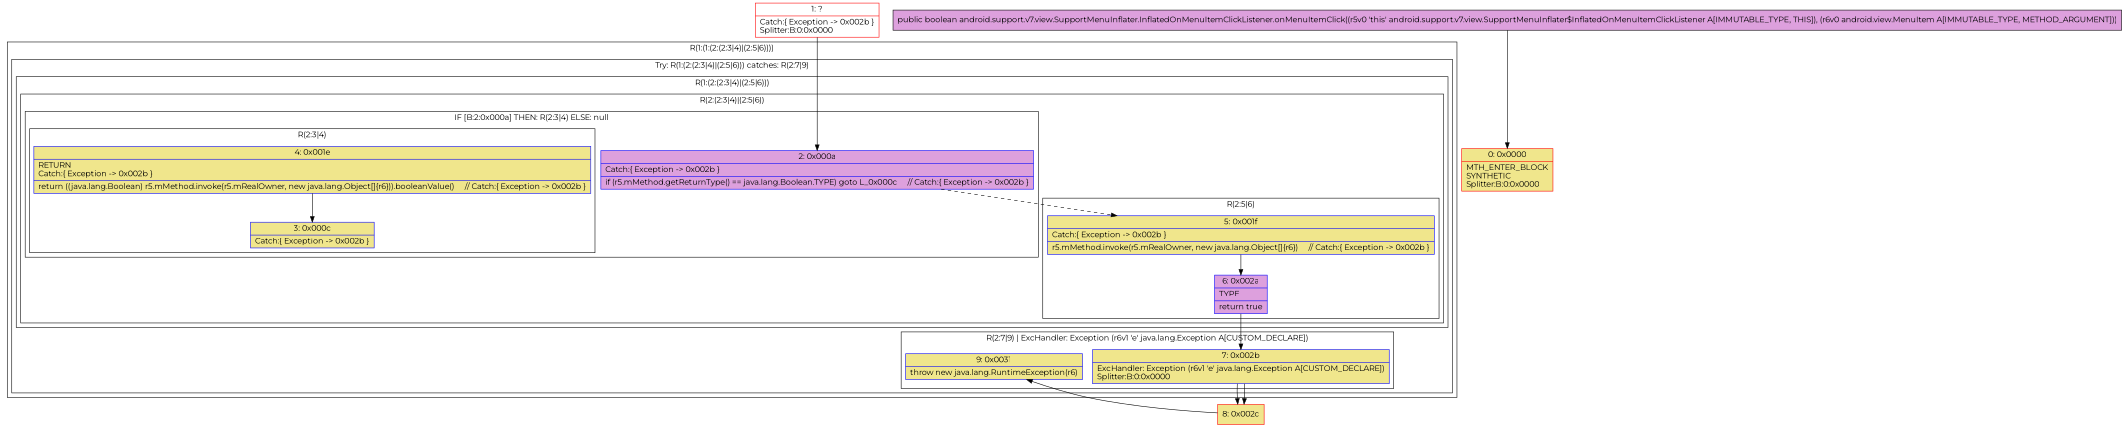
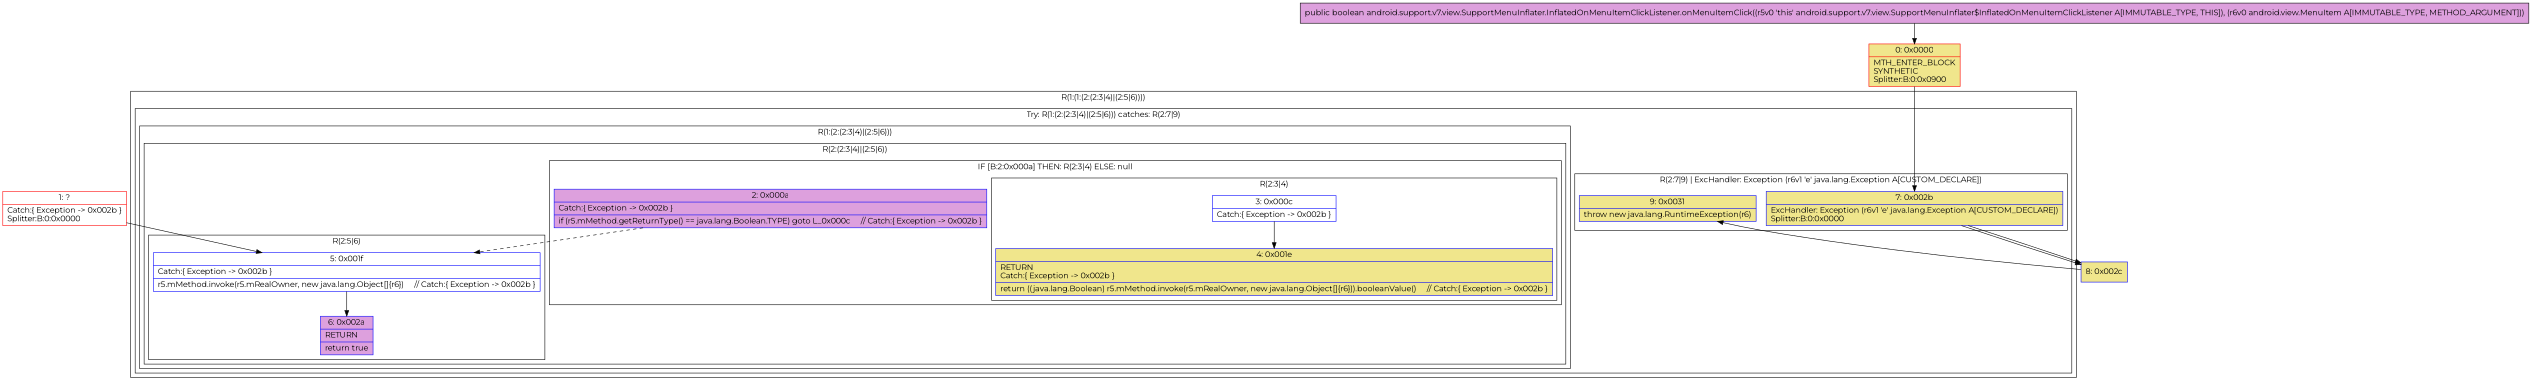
edge "1: ?" -> "2: 0x000a": now "1: ?" -> "5: 0x001f"
node "0: 0x0000": text "Splitter:B:0:0x0000" -> "Splitter:B:0:0x0900"
edge "4: 0x001e" -> "3: 0x000c": reversed
node "3: 0x000c": fillcolor khaki -> white
node "5: 0x001f": fillcolor khaki -> white
node "6: 0x002a": text "TYPE" -> "RETURN"
edge "6: 0x002a" -> "7: 0x002b": now "0: 0x0000" -> "7: 0x002b"
node "8: 0x002c": color red -> blue
